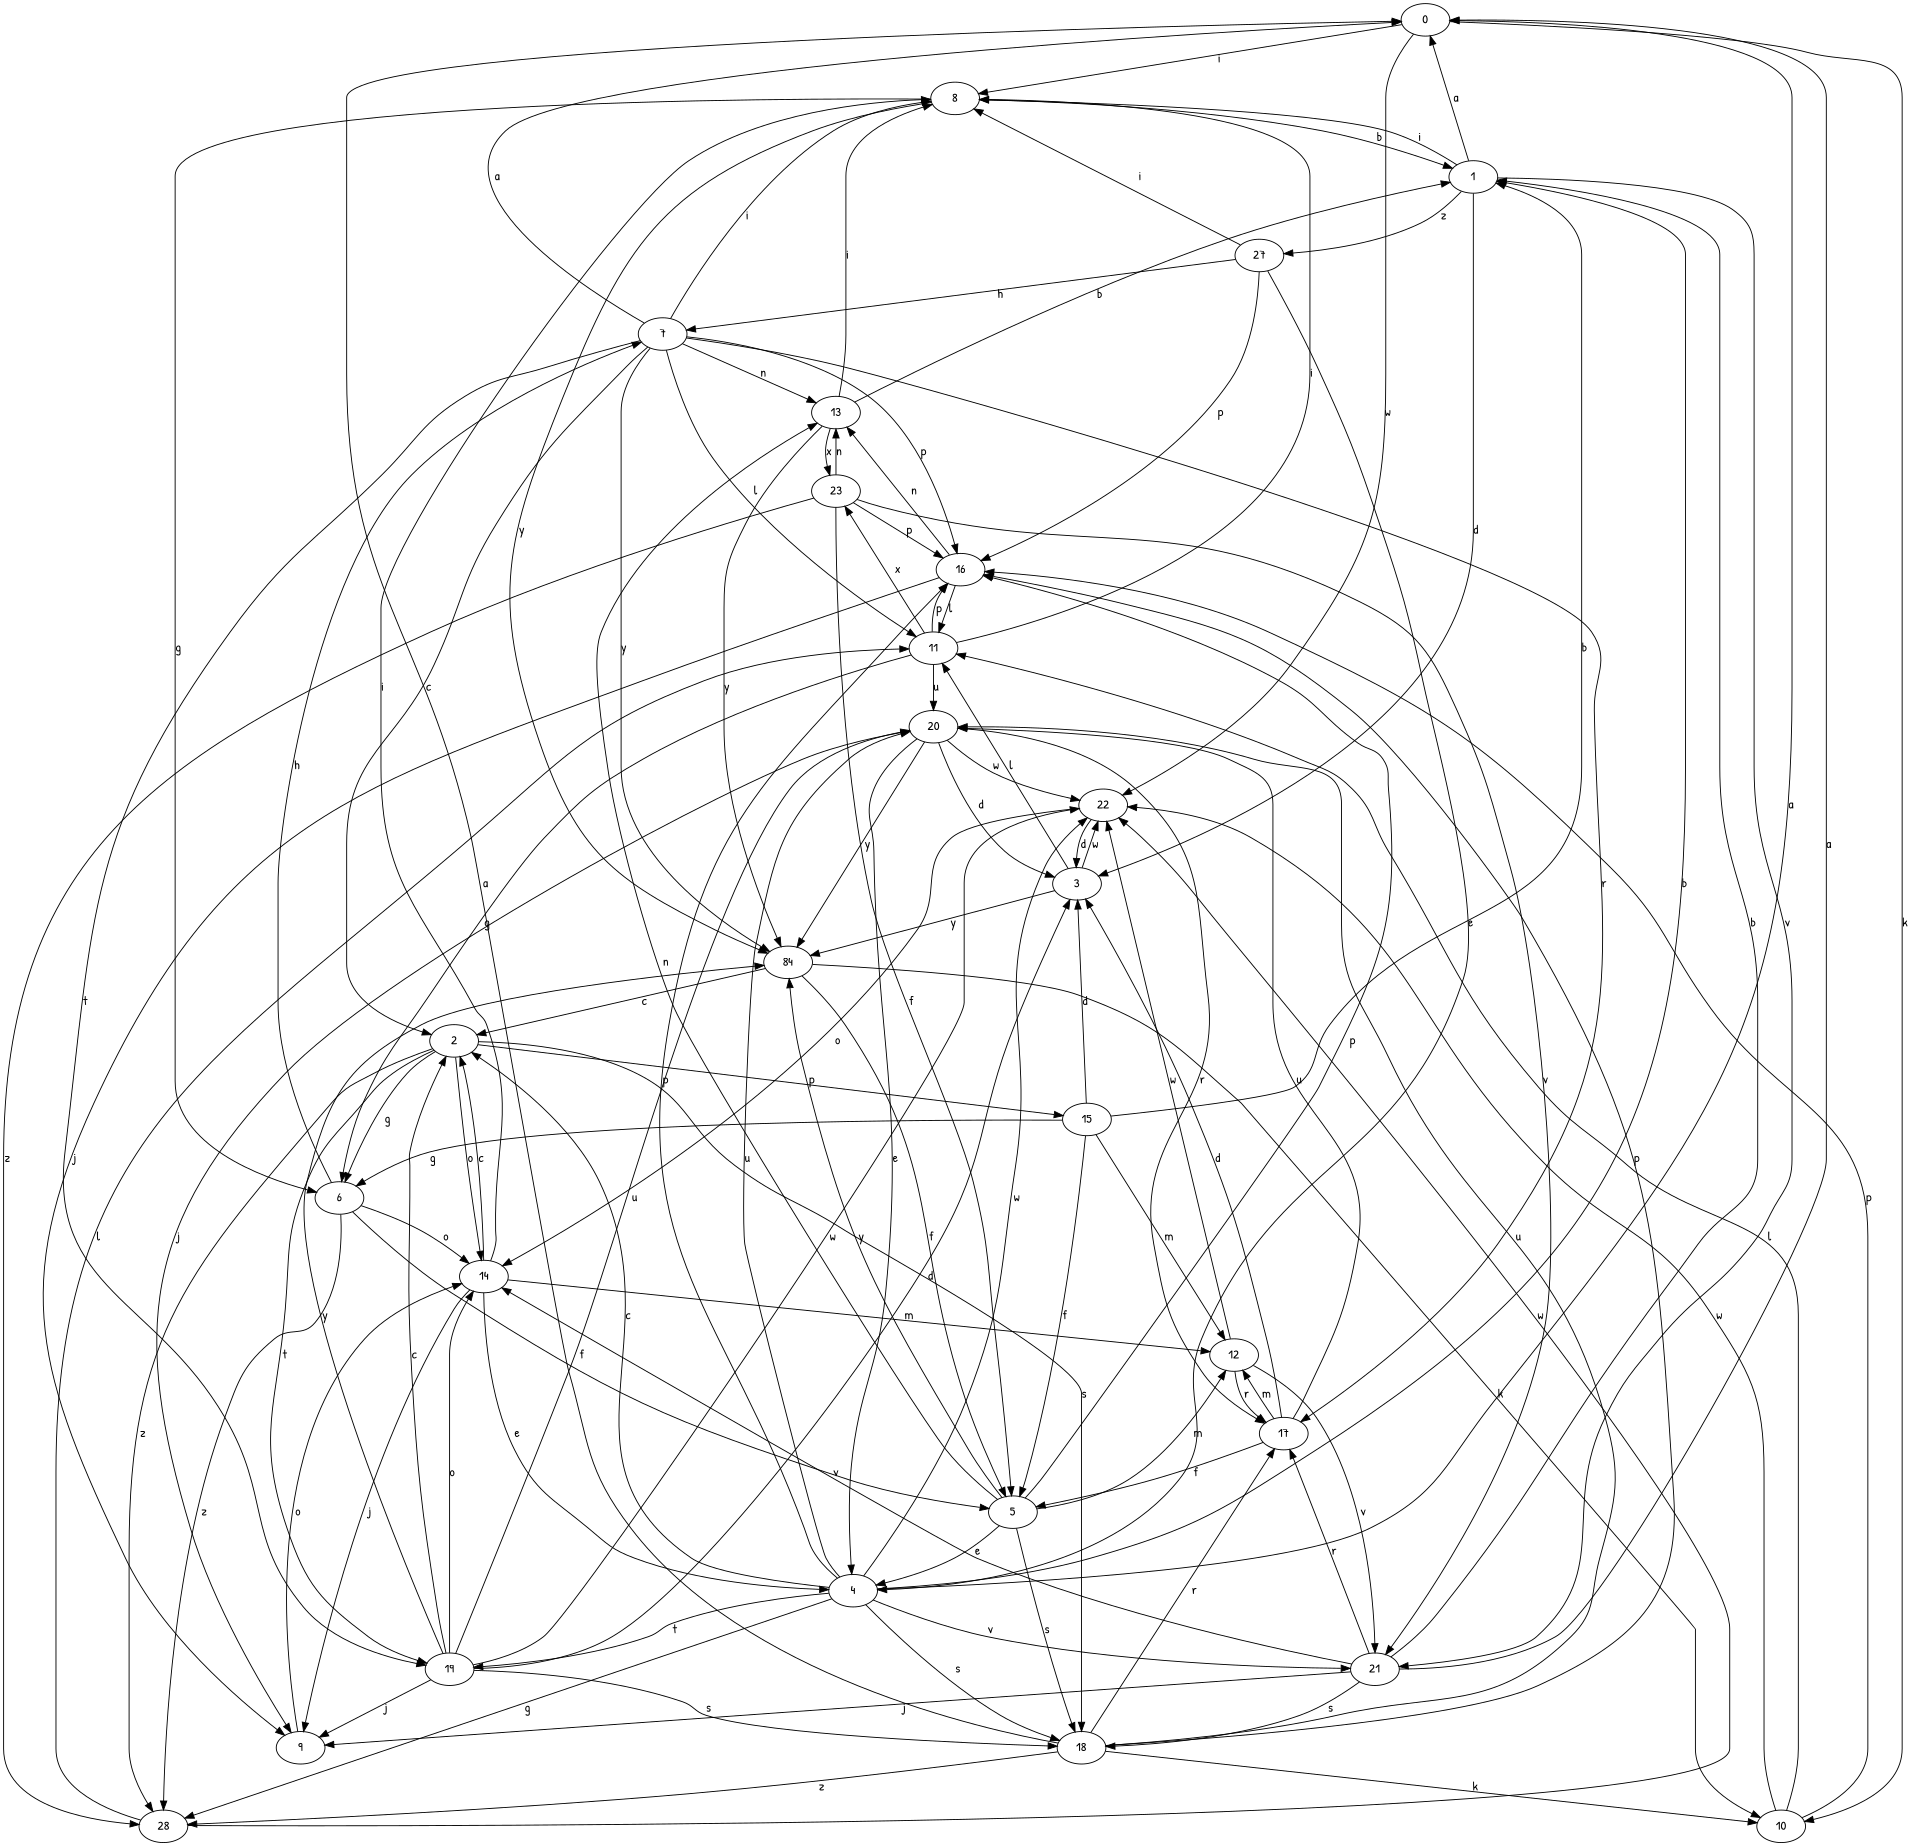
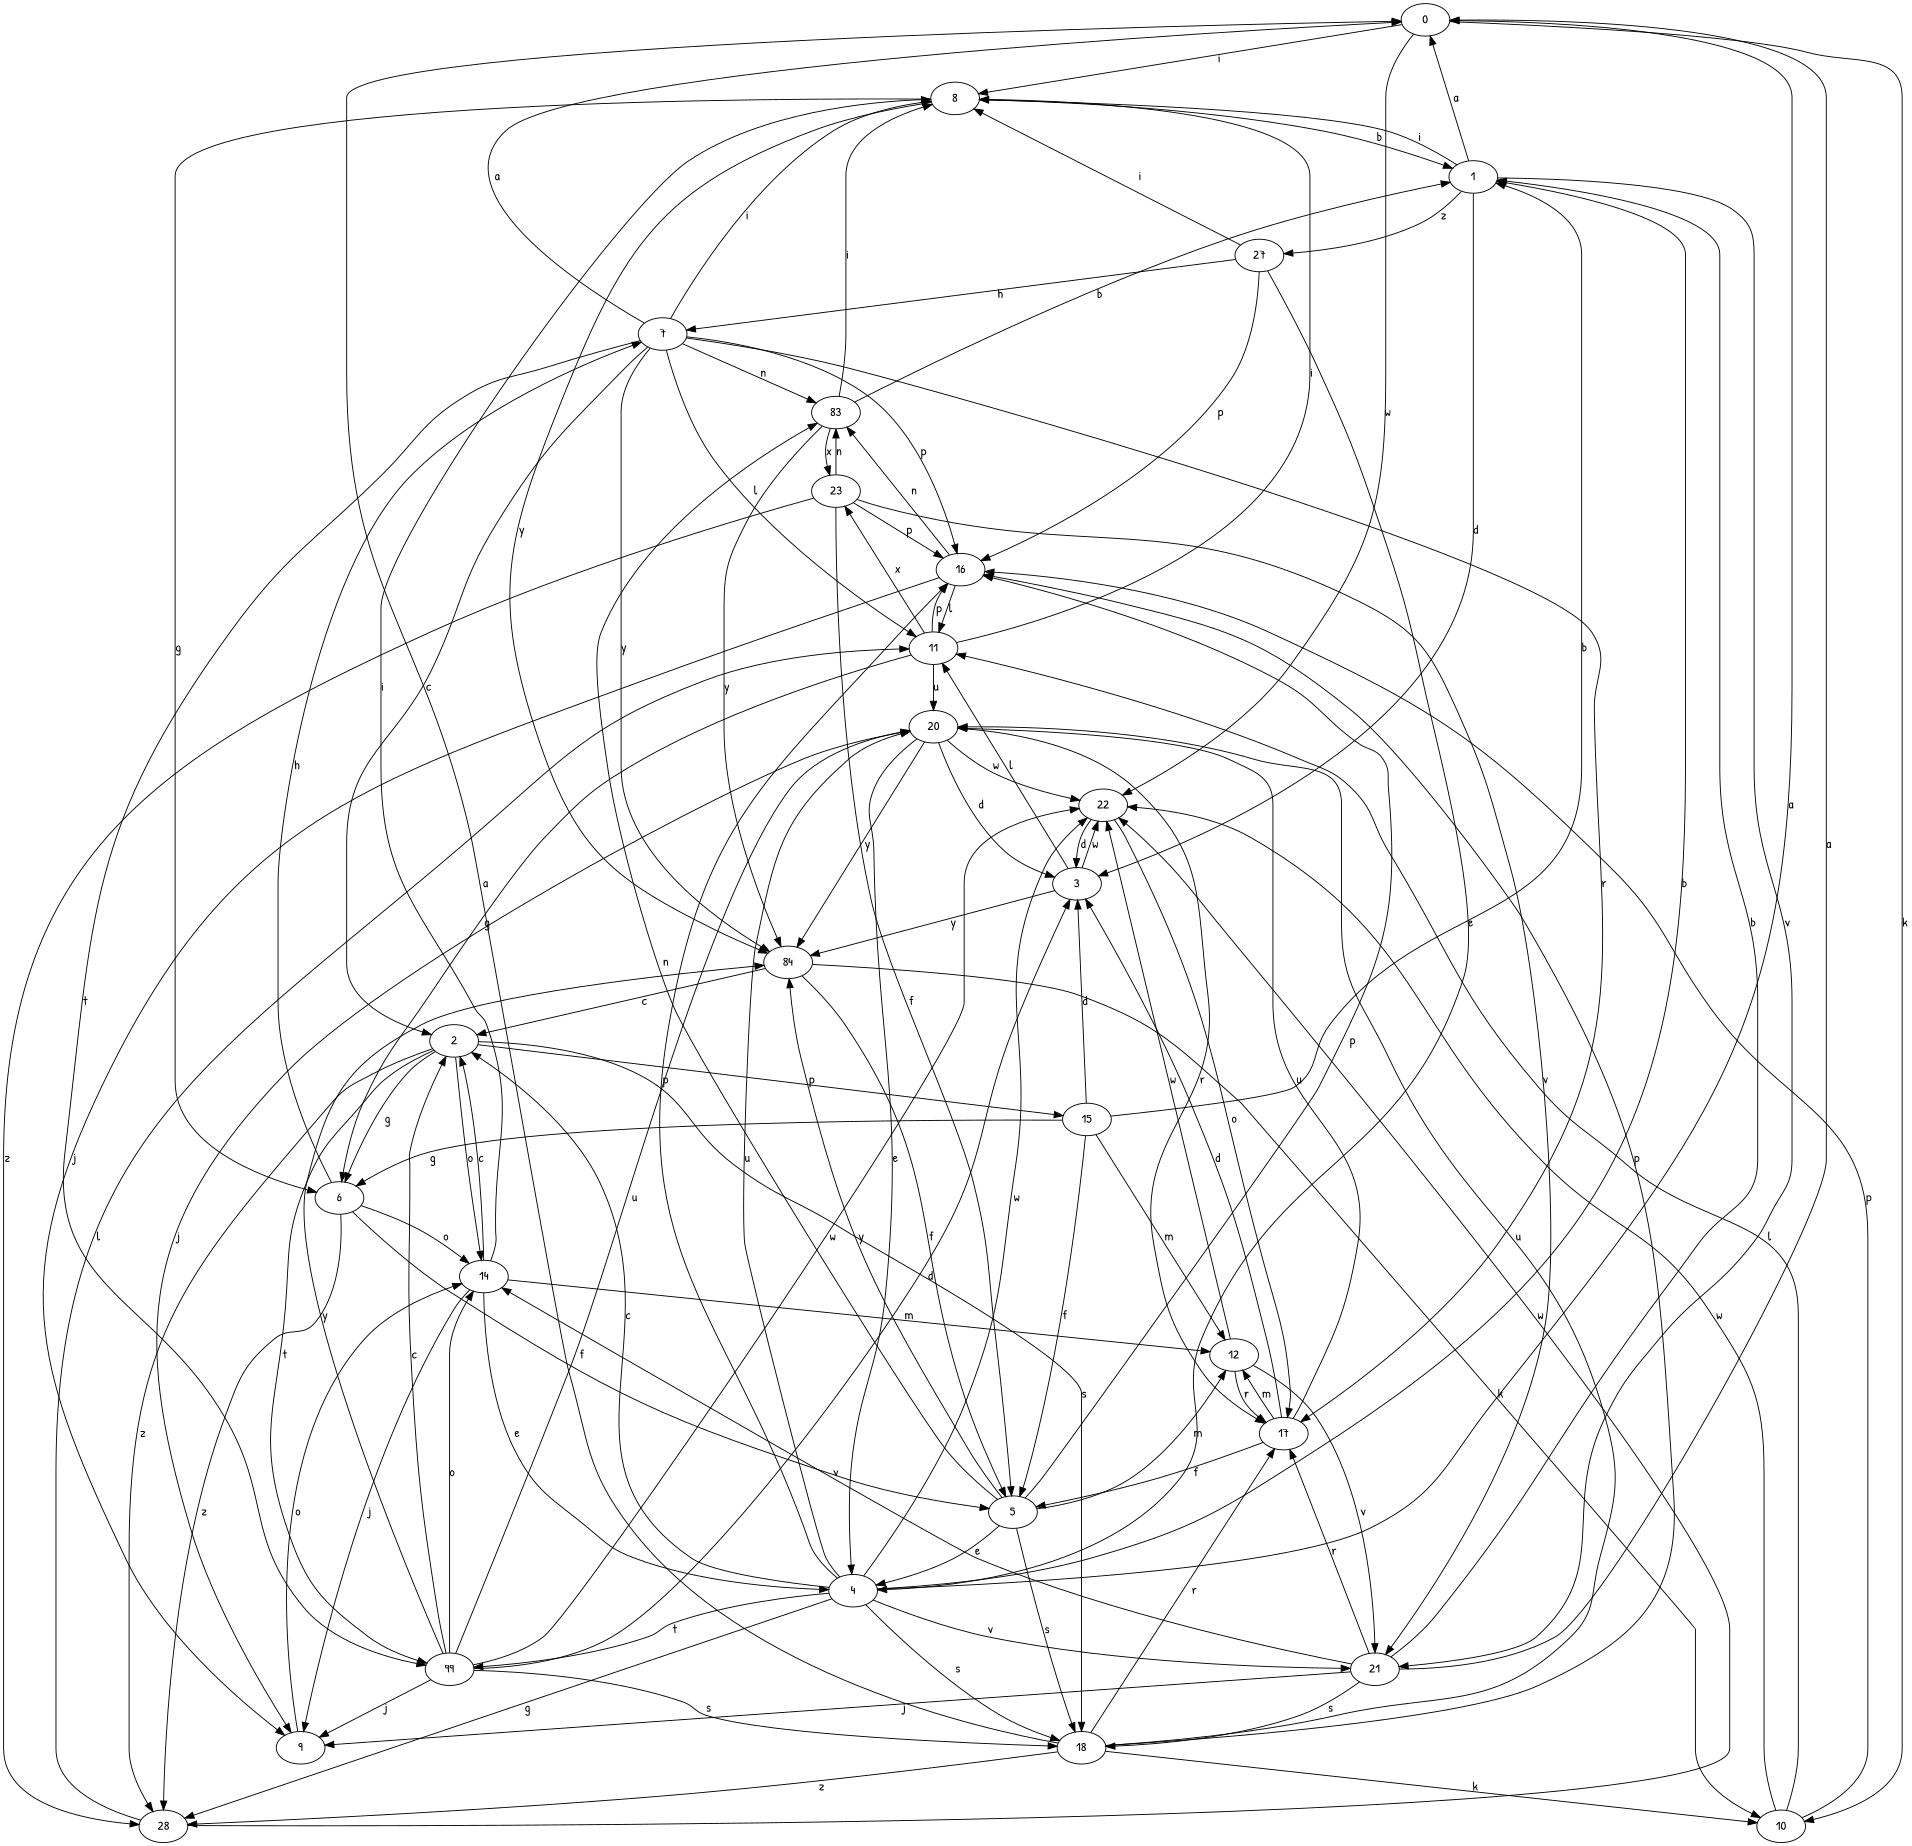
node "13": label "13" -> "83"
edge "22" -> "14": now "22" -> "17"
node "19": label "19" -> "99"
